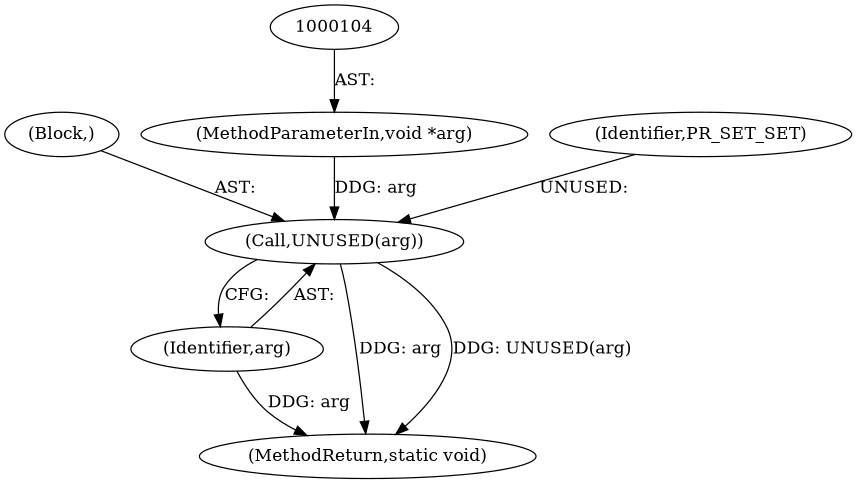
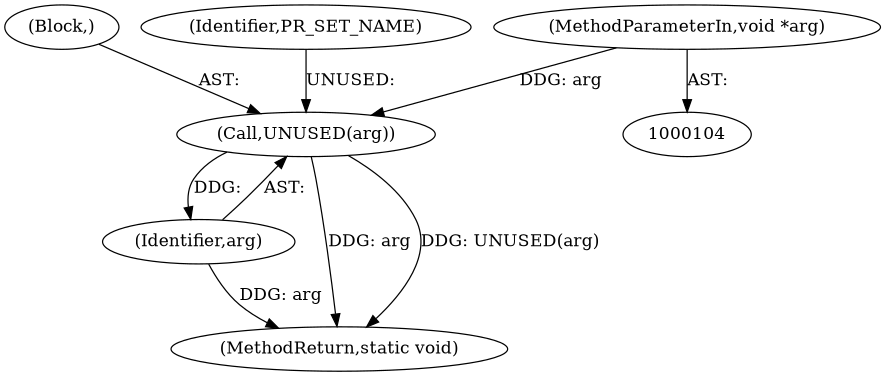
edge "1000104" -> "(MethodParameterIn,void *arg)": reversed
node "(Identifier,PR_SET_SET)": label "(Identifier,PR_SET_SET)" -> "(Identifier,PR_SET_NAME)"
edge "(Call,UNUSED(arg))" -> "(Identifier,arg)": label "CFG: " -> "DDG: "
